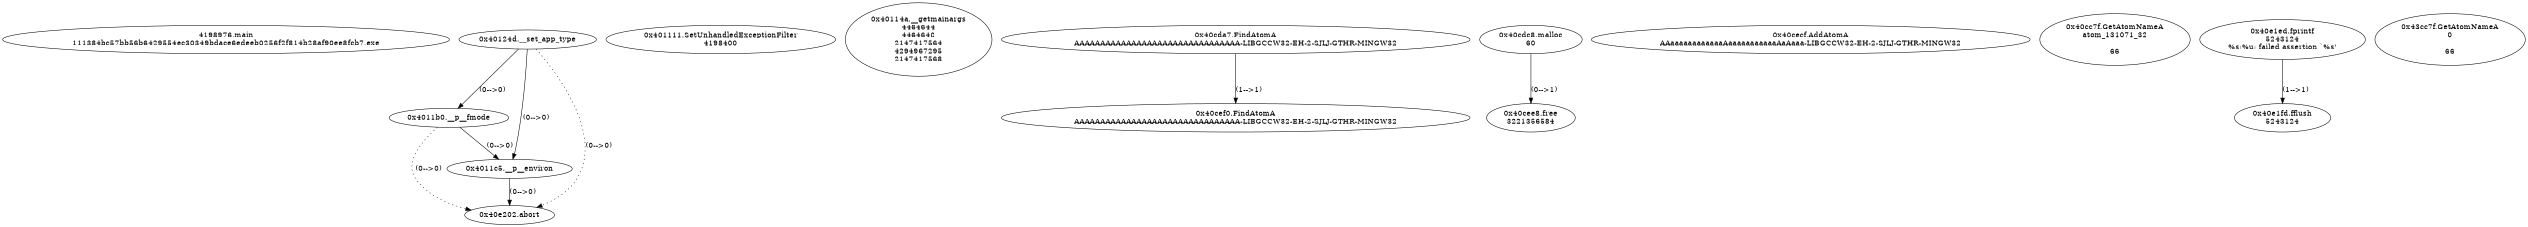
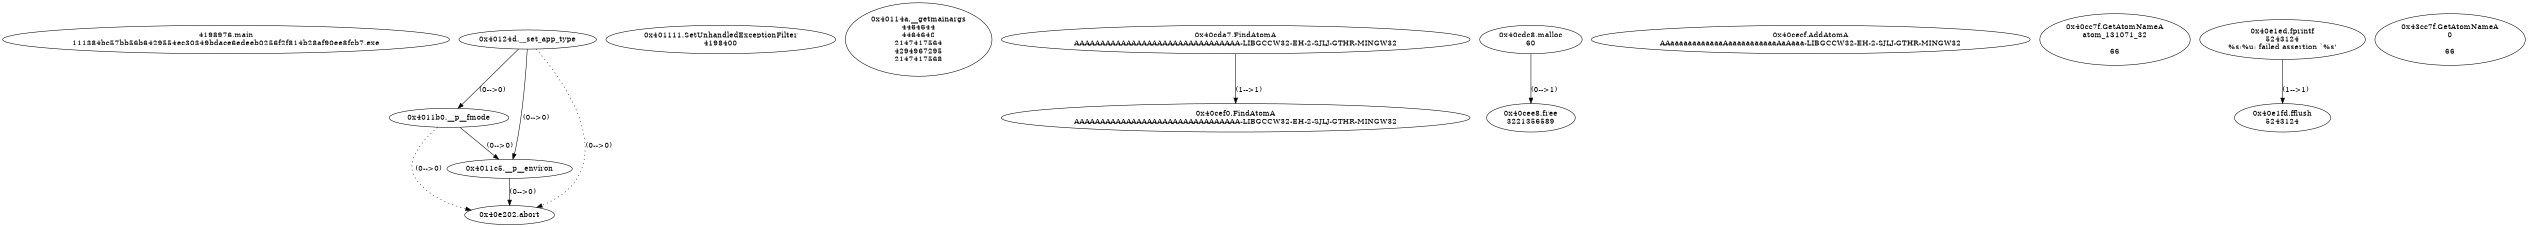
node "0x40cee8.free 3221356584": label "0x40cee8.free 3221356584" -> "0x40cee8.free 3221356589"
